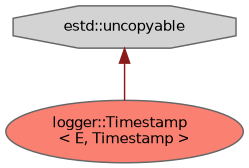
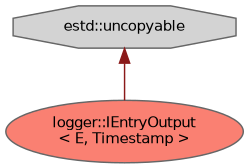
node "logger::Timestamp < E, Timestamp >": label "logger::Timestamp < E, Timestamp >" -> "logger::IEntryOutput < E, Timestamp >"
